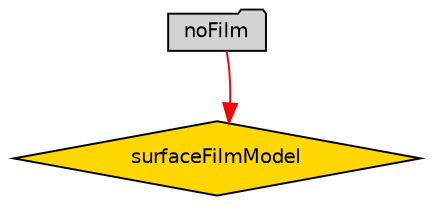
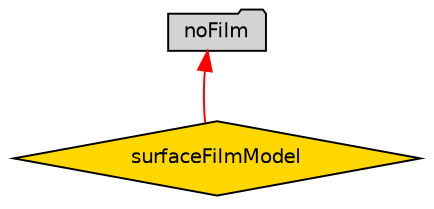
edge "noFilm" -> "surfaceFilmModel": reversed
